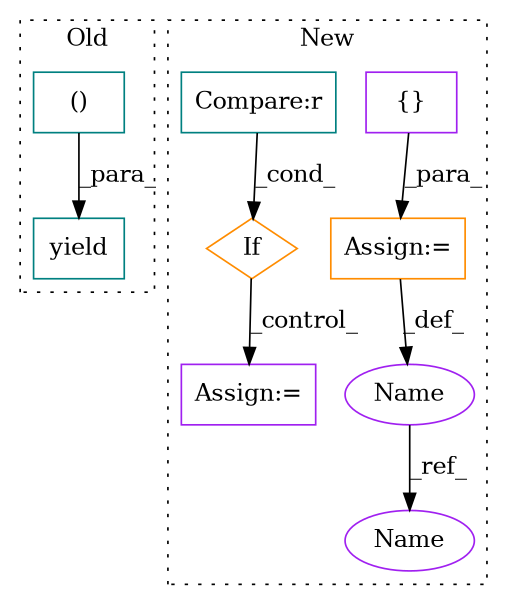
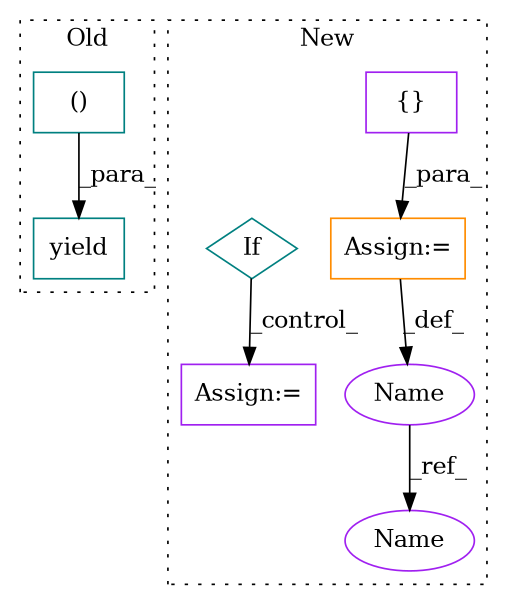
node "Compare:r": removed
node "If": color darkorange -> teal
